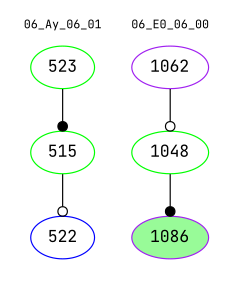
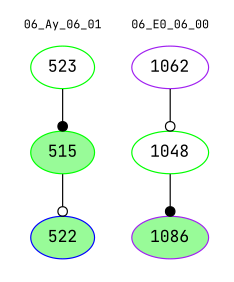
node "515": fillcolor white -> palegreen
node "522": fillcolor white -> palegreen
